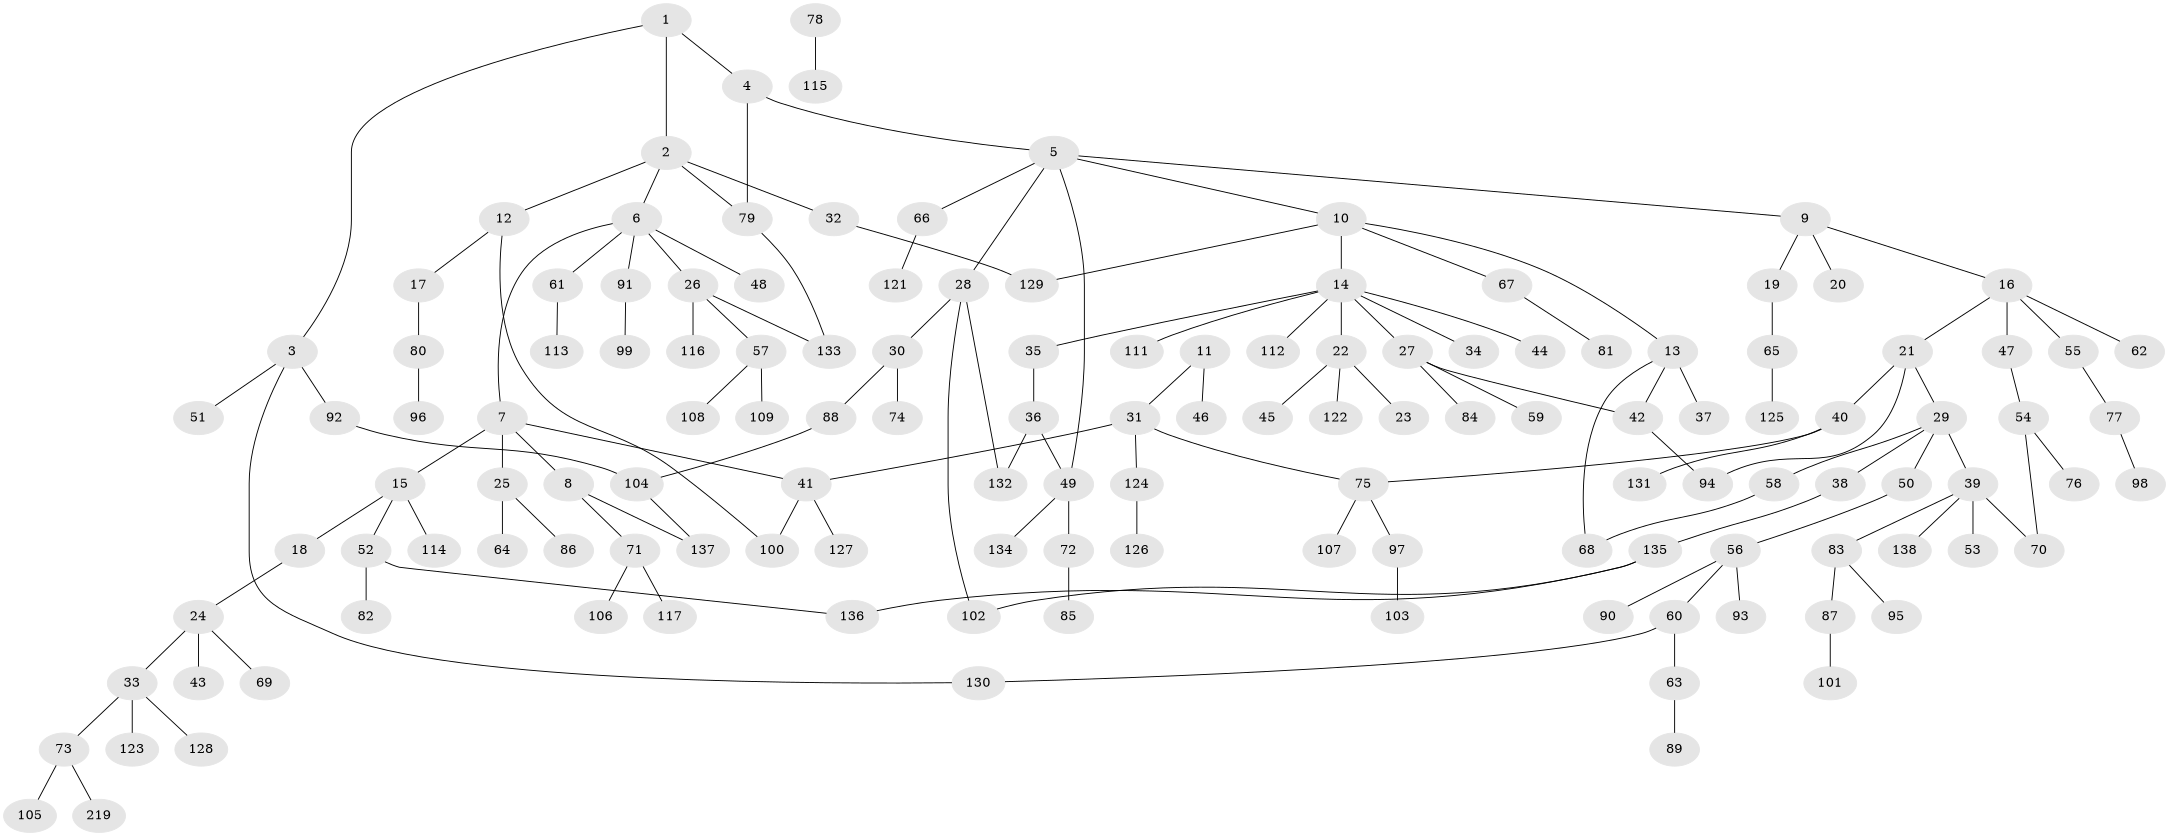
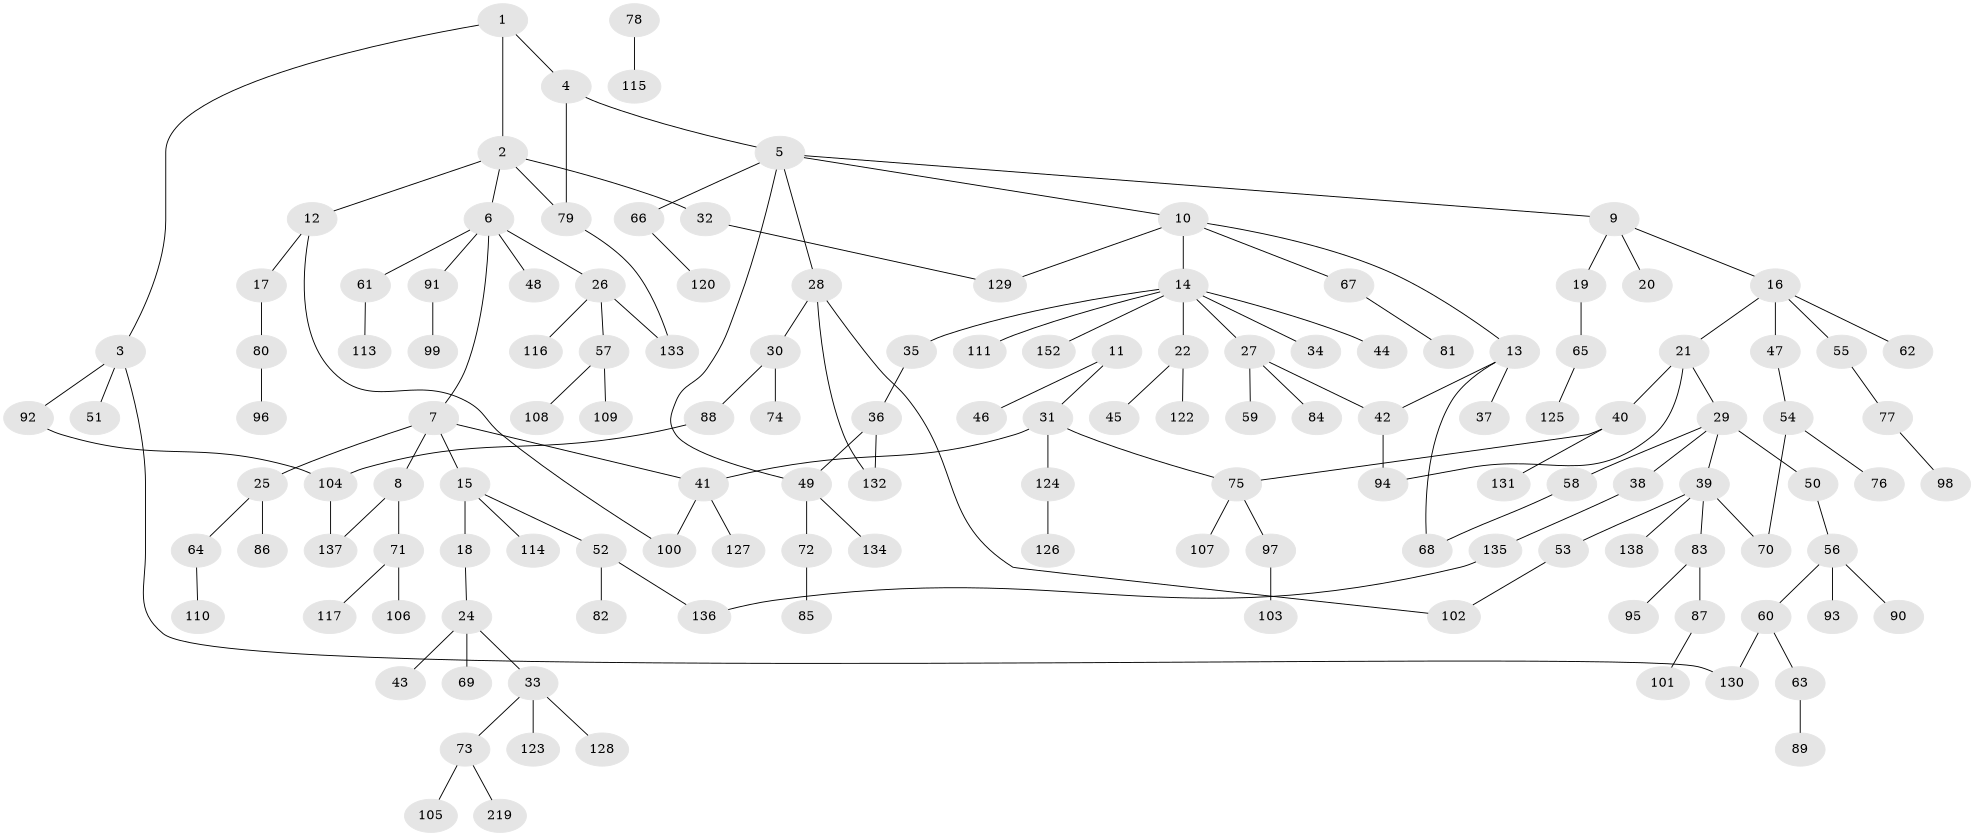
node "121": label "121" -> "120"
node "112": label "112" -> "152"
node "23": removed
edge "135" -- "102": now "53" -- "102"
node "110": added
